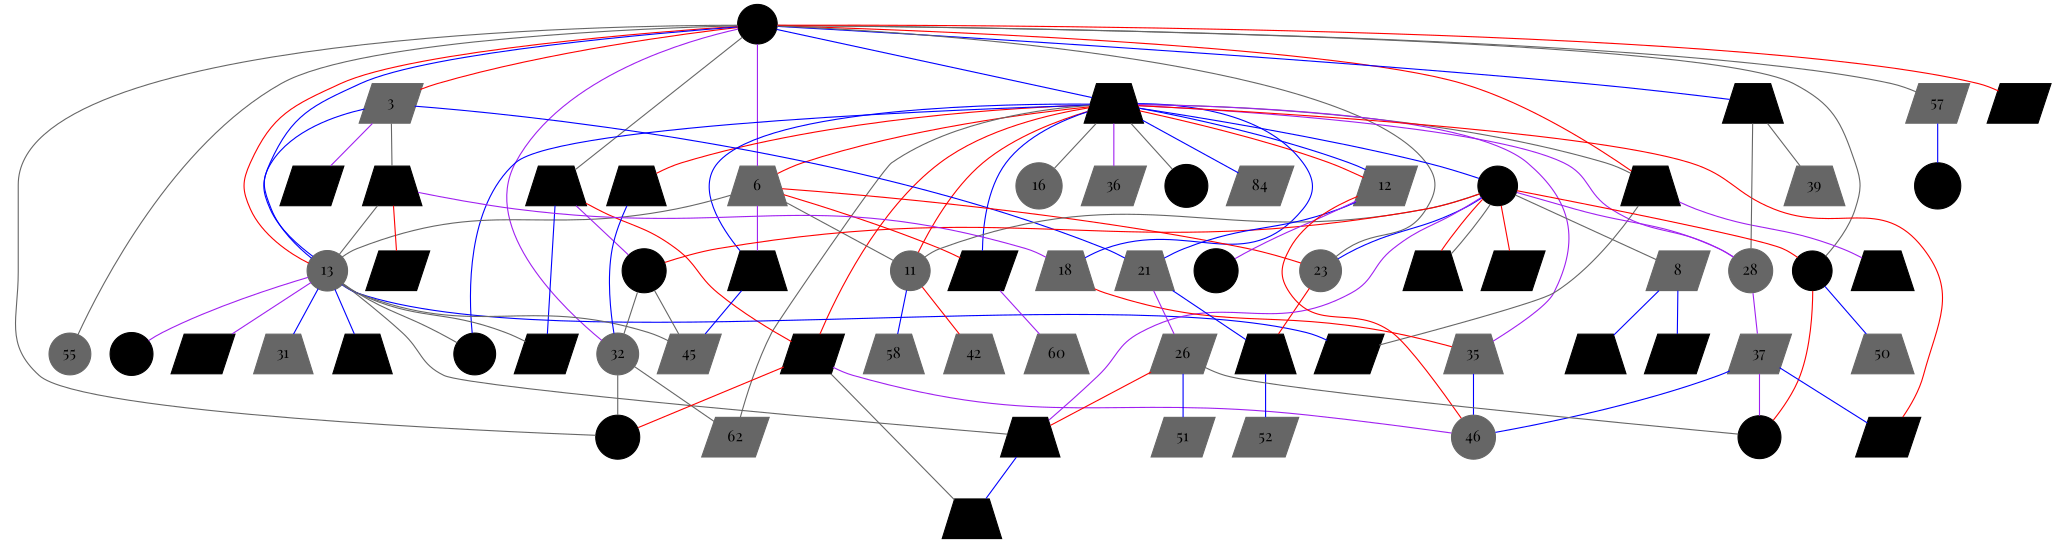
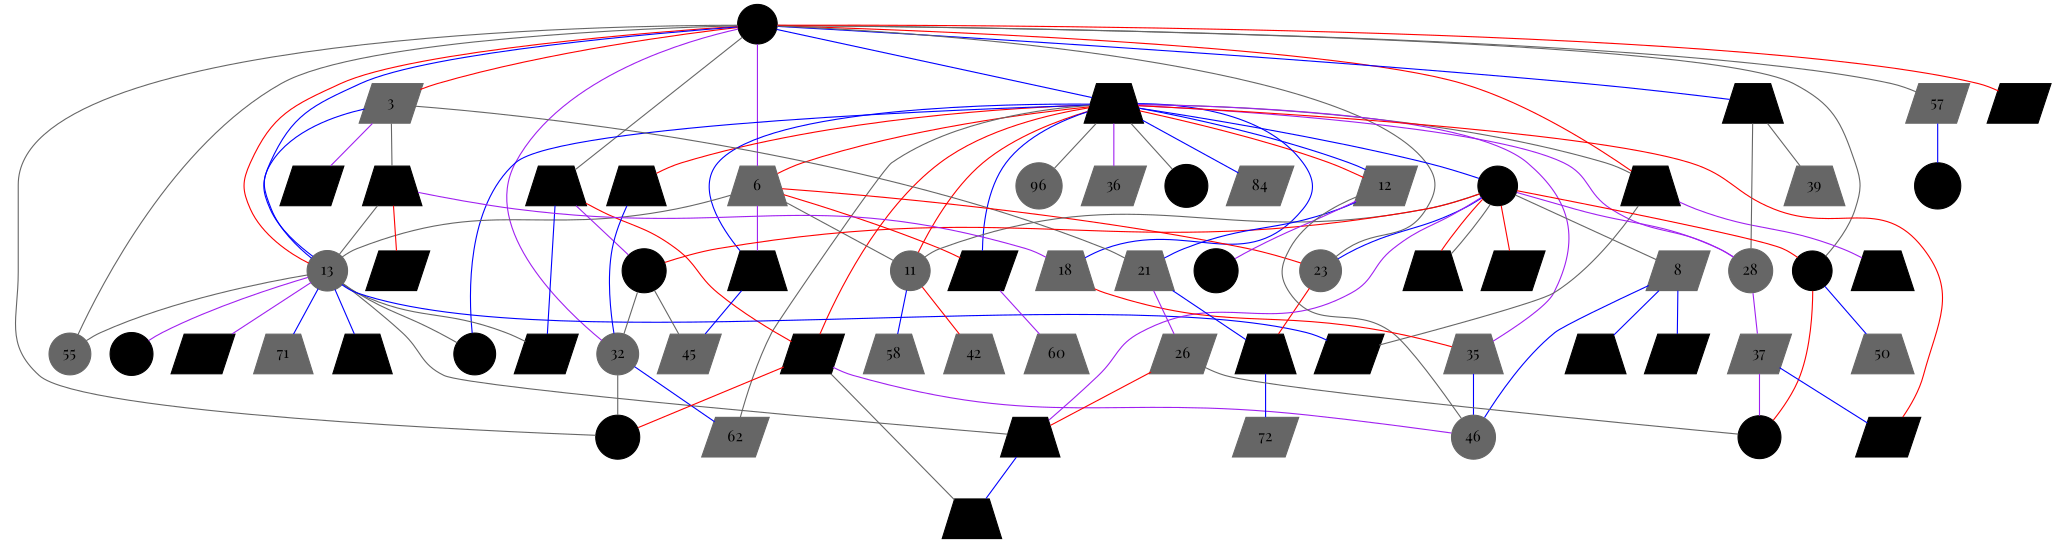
edge "3" -- "21": color blue -> gray40
node "16": label "16" -> "96"
edge "13" -- "45": now "13" -- "55"
edge "12" -- "46": color red -> gray40
node "31": label "31" -> "71"
edge "32" -- "62": color gray40 -> blue
edge "37" -- "46": now "8" -- "46"
node "51": removed
node "52": label "52" -> "72"
